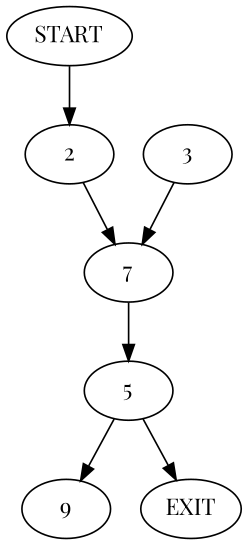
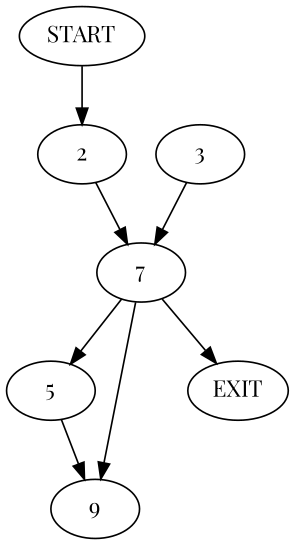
edge "7" -> "9": added
edge "5" -> "EXIT": now "7" -> "EXIT"
